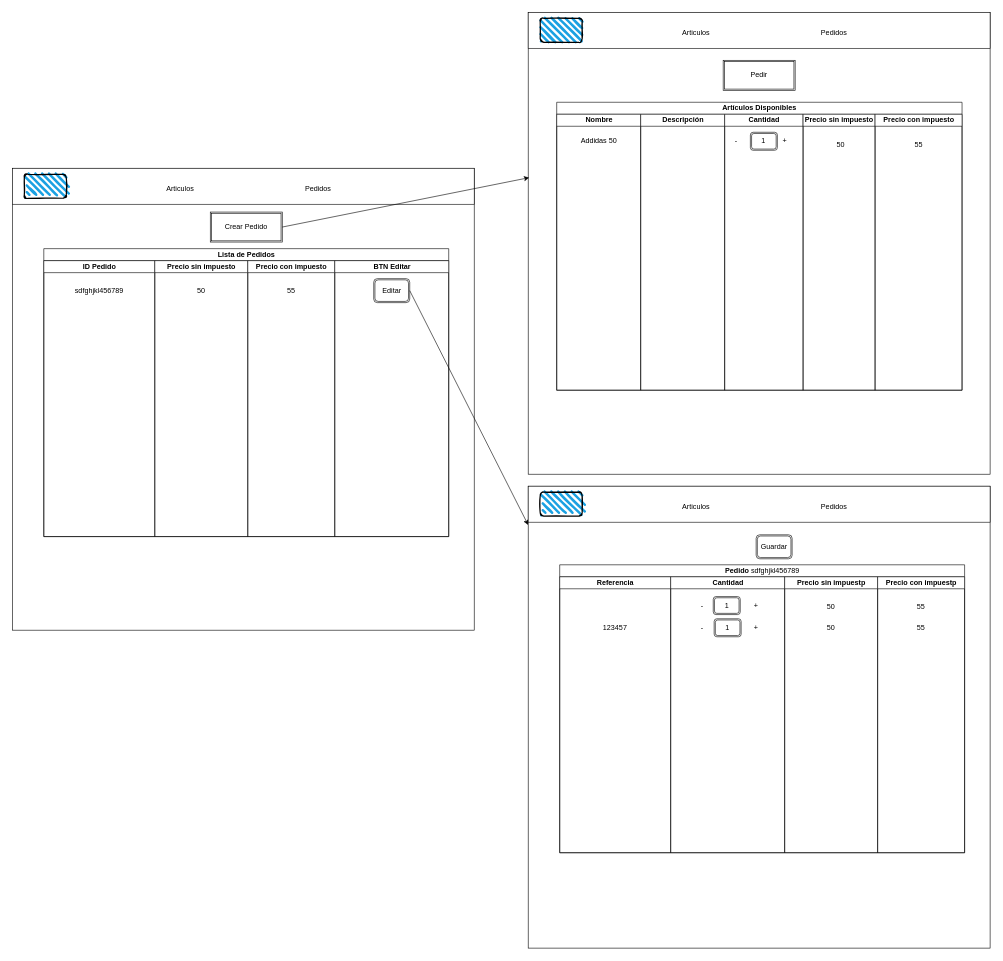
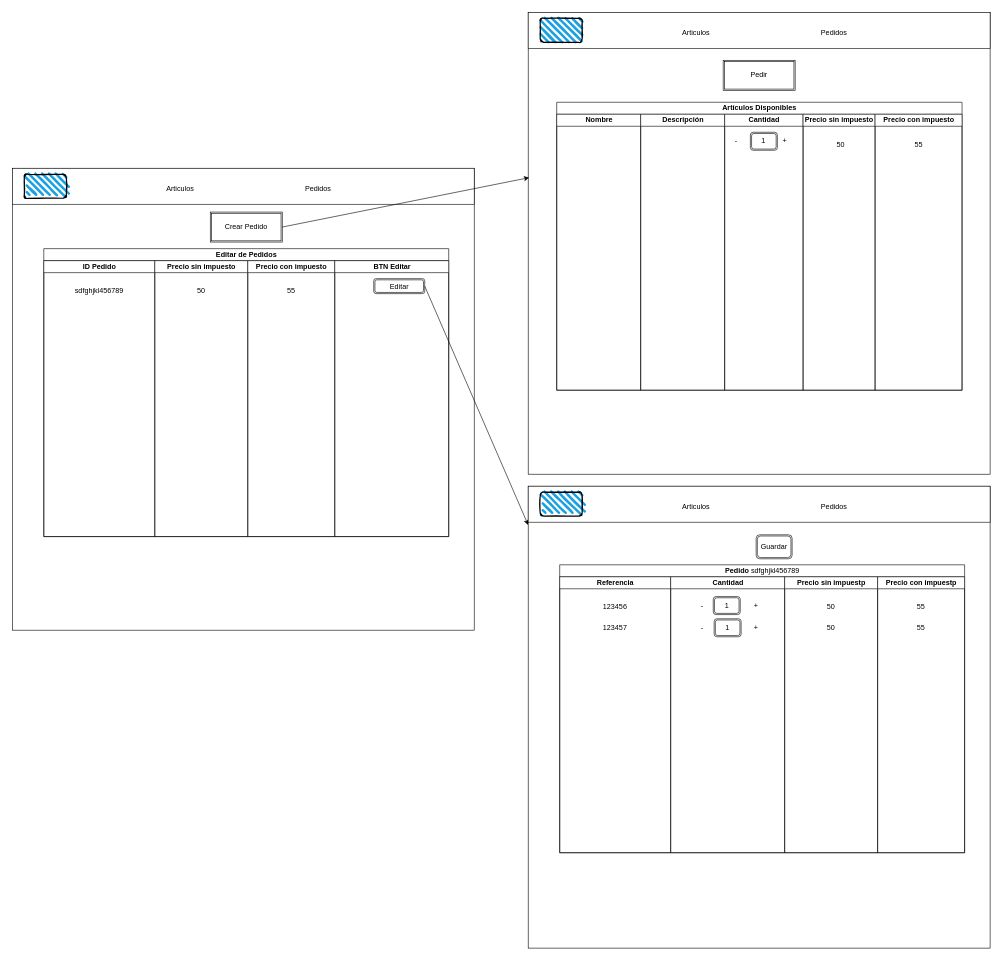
node "Addidas 50": removed
node "Lista de Pedidos": label "Lista de Pedidos" -> "Editar de Pedidos"
node "Editar": size 36x24 -> 51x15
node "123456": added
